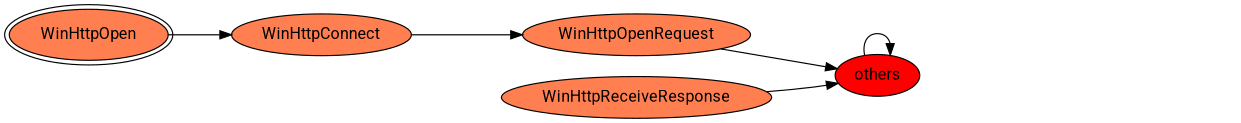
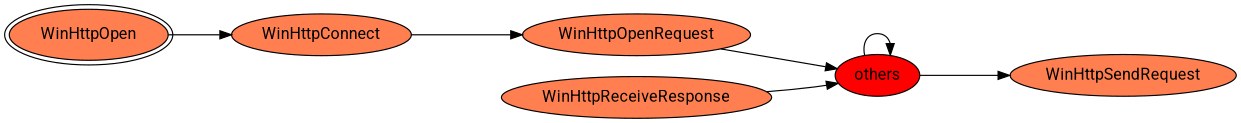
node "WinHttpSendRequest": added
